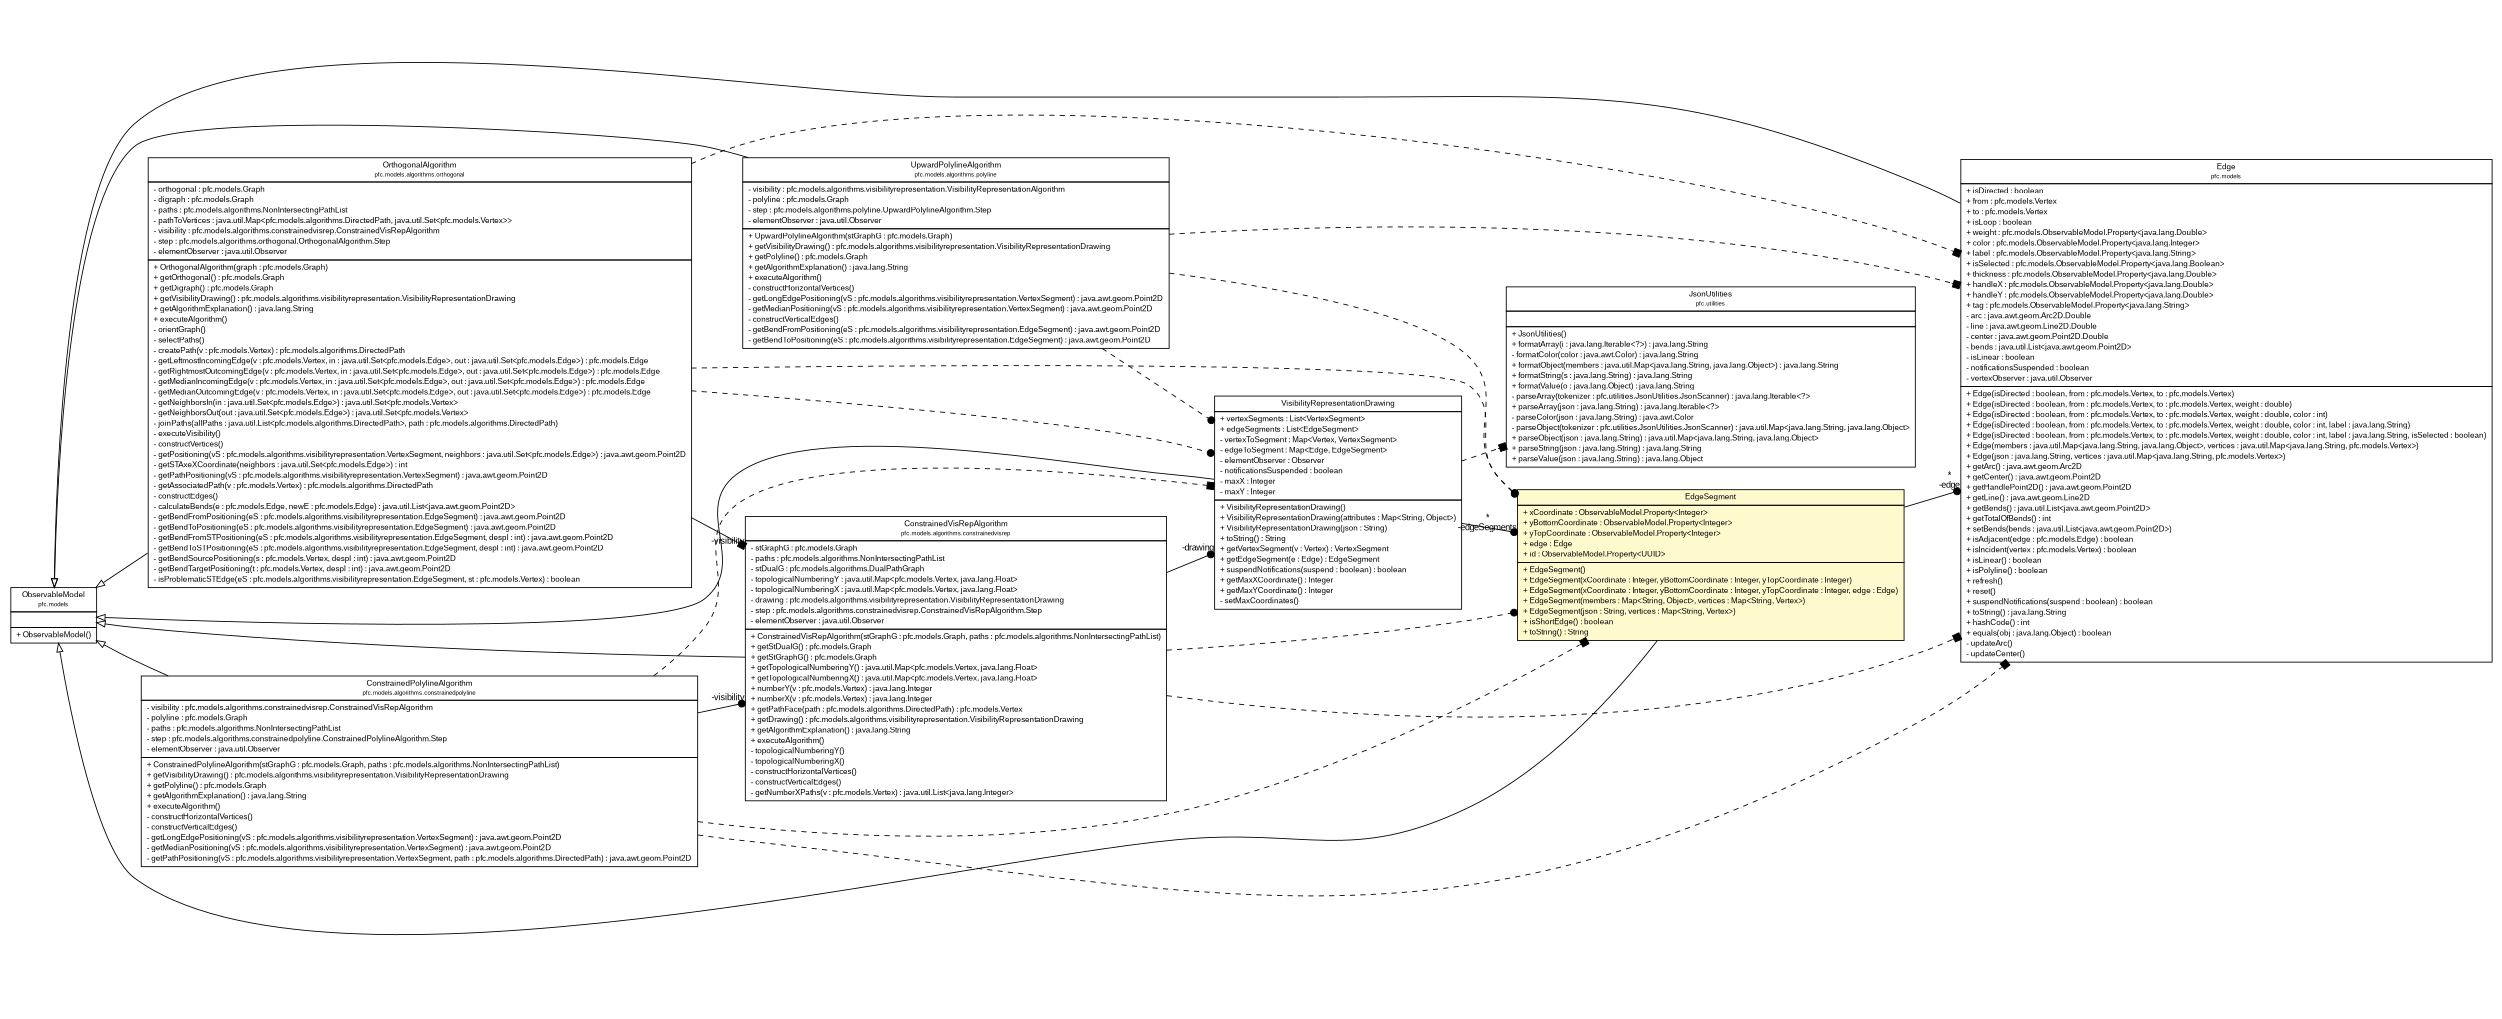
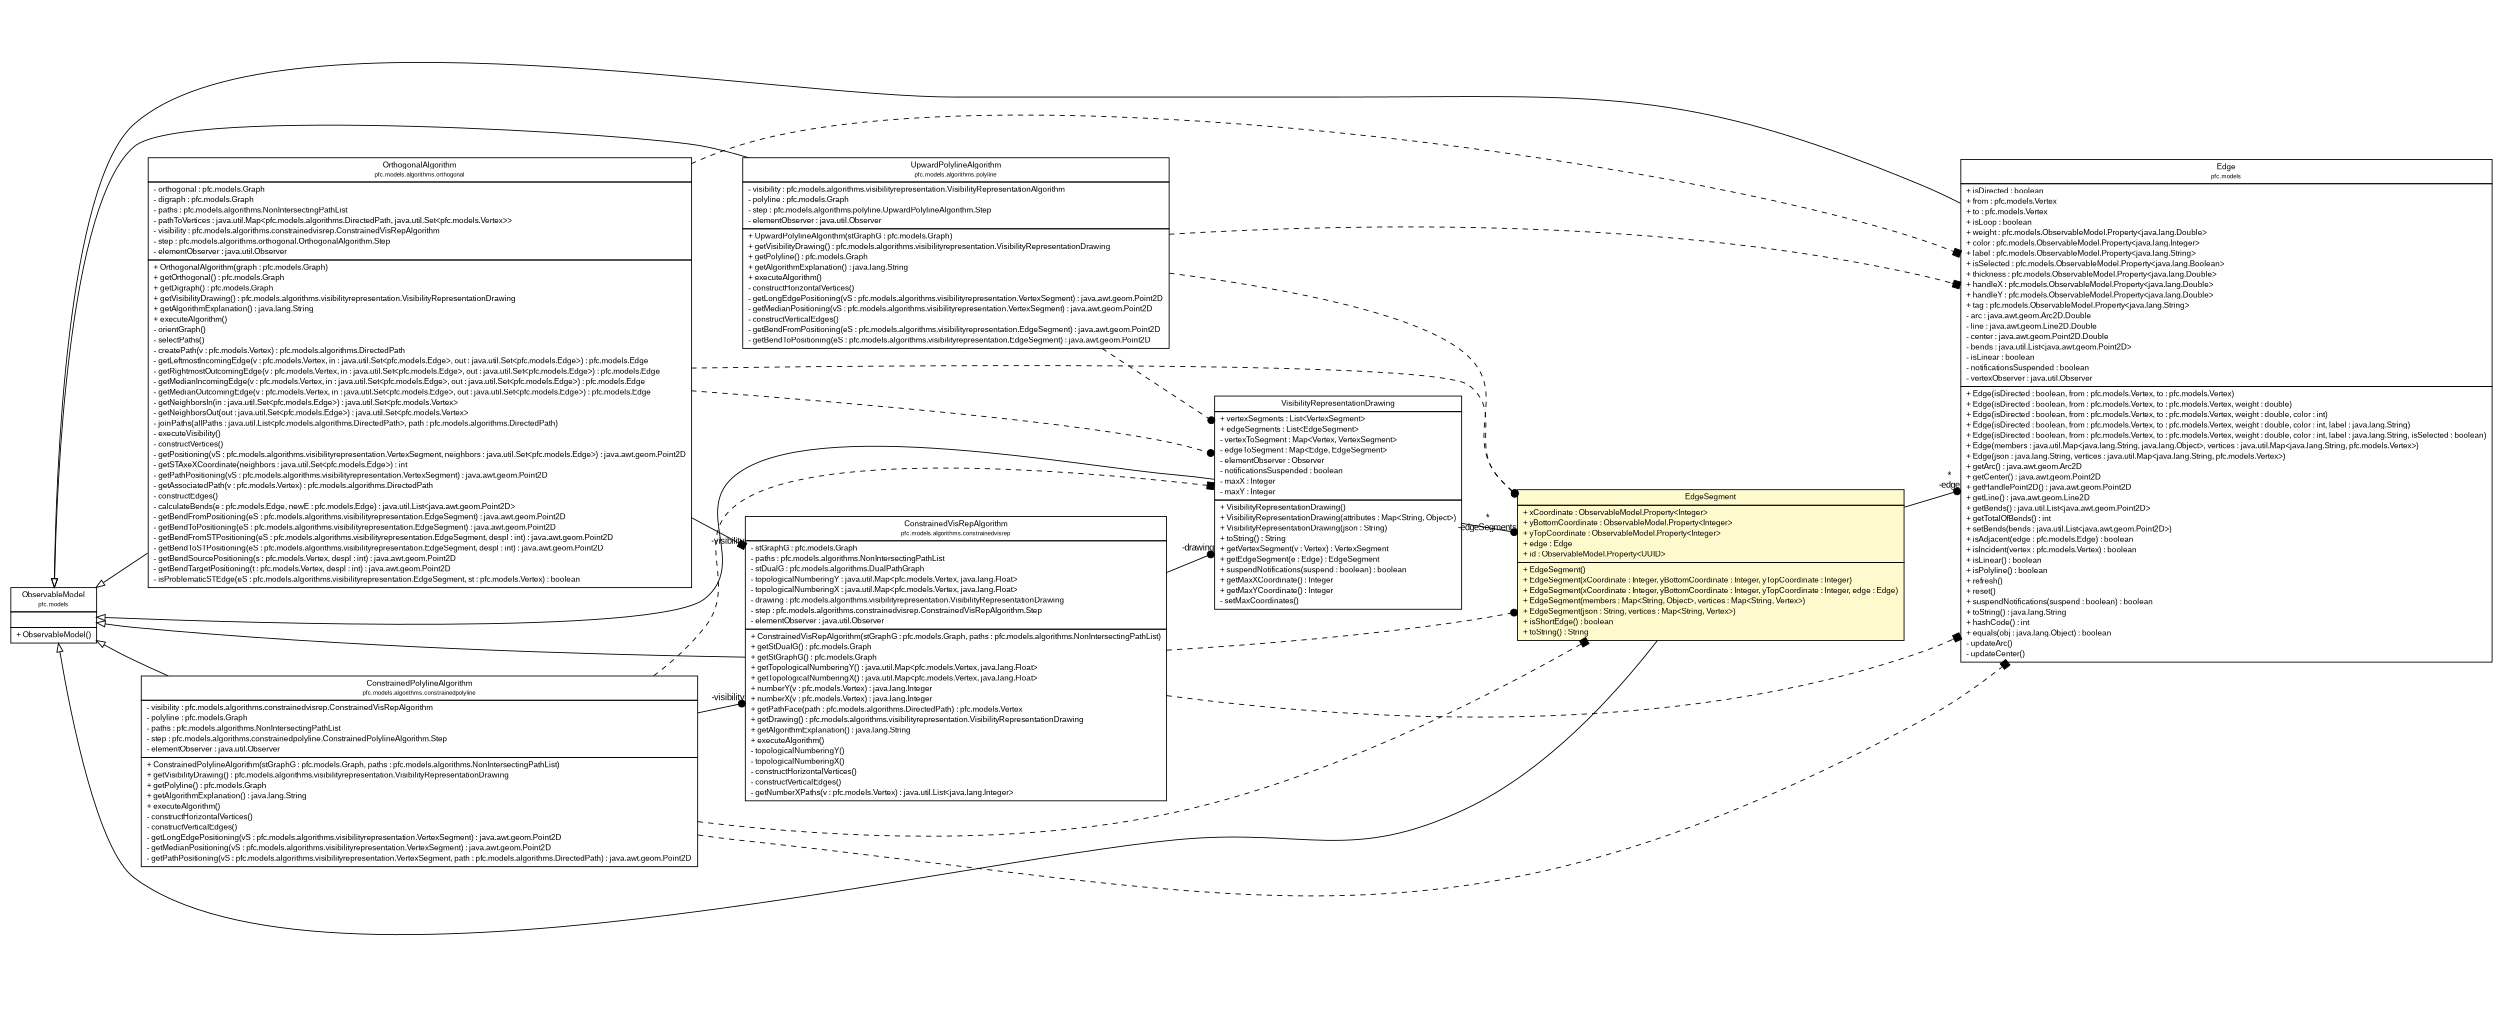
node "JsonUtilities": removed
